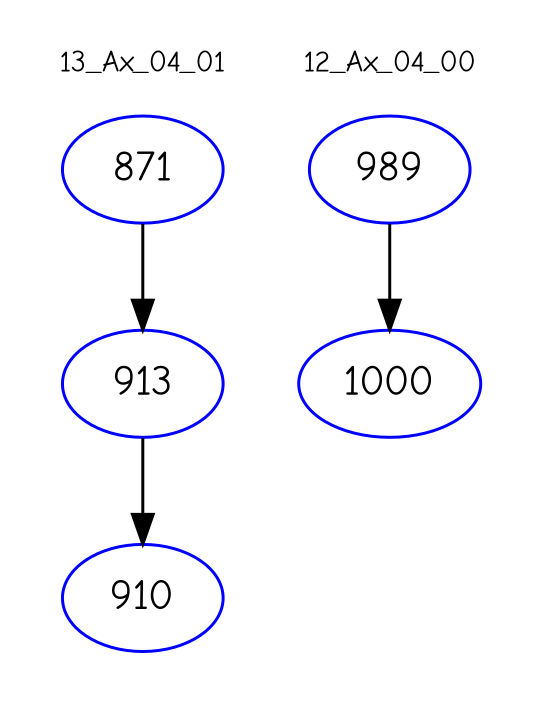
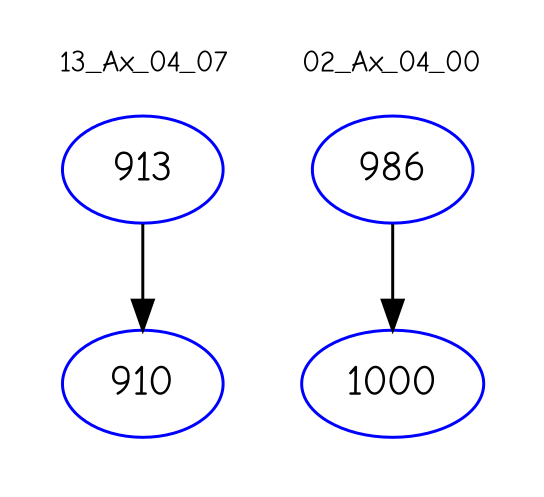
cluster "13_Ax_04_01": label "13_Ax_04_01" -> "13_Ax_04_07"
cluster "12_Ax_04_00": label "12_Ax_04_00" -> "02_Ax_04_00"
node "871": removed
node "989": label "989" -> "986"
